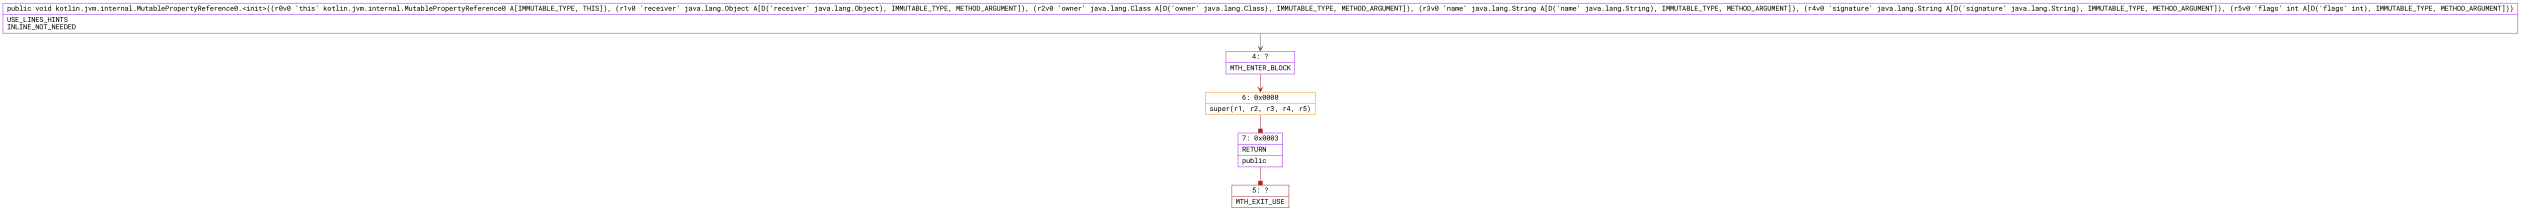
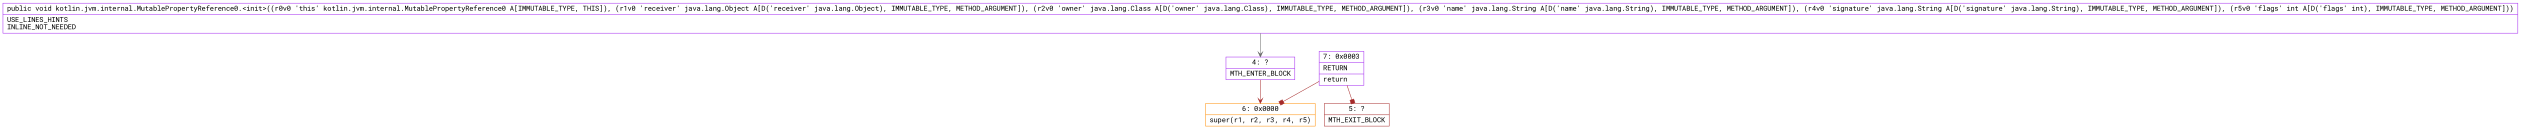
edge "6: 0x0000" -> "7: 0x0003": reversed
node "7: 0x0003": text "public" -> "return"
node "5: ?": text "MTH_EXIT_USE" -> "MTH_EXIT_BLOCK"
